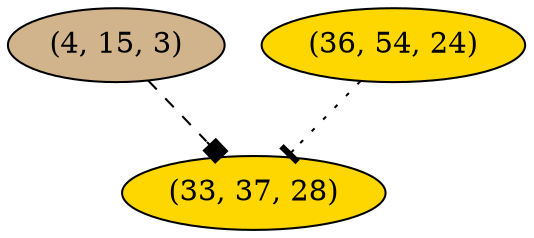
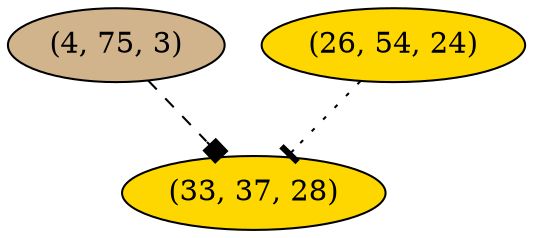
node "(4, 15, 3)": label "(4, 15, 3)" -> "(4, 75, 3)"
node "(36, 54, 24)": label "(36, 54, 24)" -> "(26, 54, 24)"
